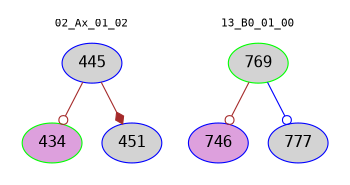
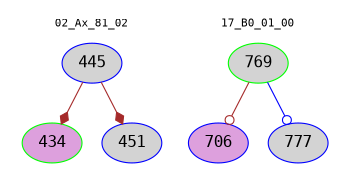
cluster "02_Ax_01_02": label "02_Ax_01_02" -> "02_Ax_81_02"
cluster "13_B0_01_00": label "13_B0_01_00" -> "17_B0_01_00"
edge "445" -> "434": arrowhead odot -> diamond
node "746": label "746" -> "706"
